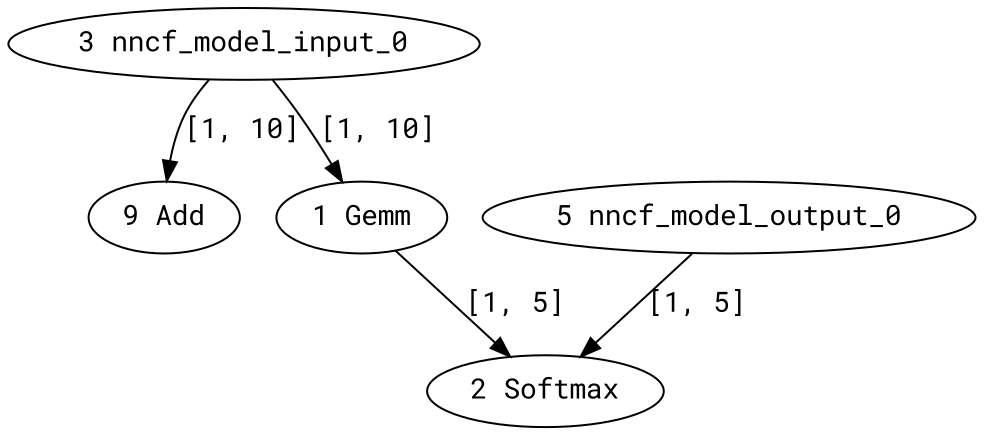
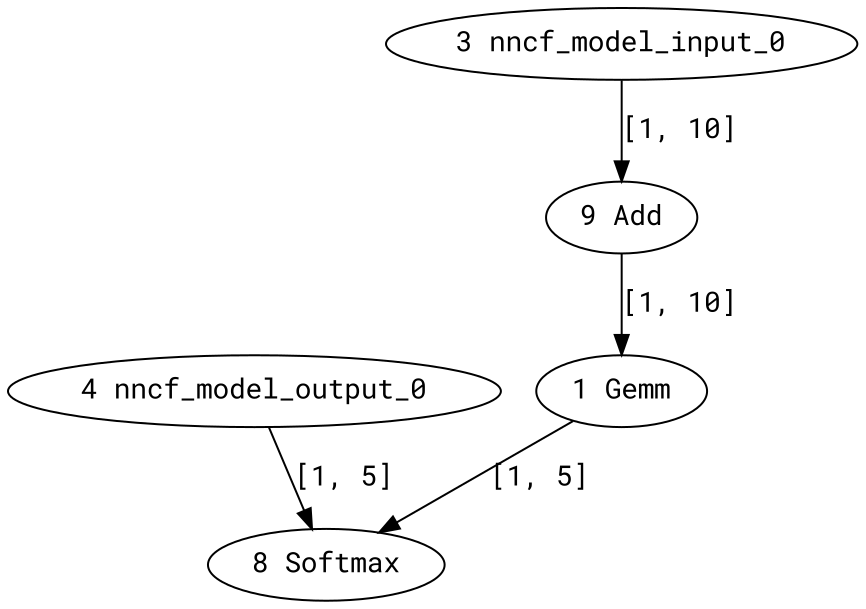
edge "3 nncf_model_input_0" -> "1 Gemm": now "9 Add" -> "1 Gemm"
node "5 nncf_model_output_0": label "5 nncf_model_output_0" -> "4 nncf_model_output_0"
node "2 Softmax": label "2 Softmax" -> "8 Softmax"
